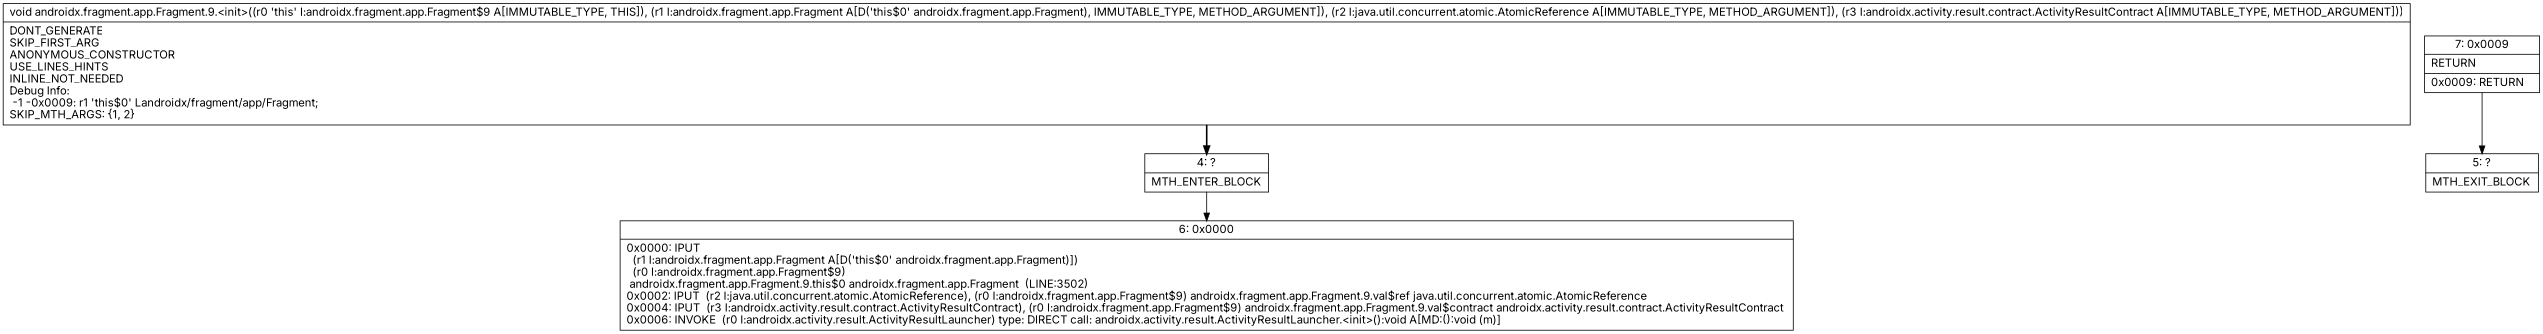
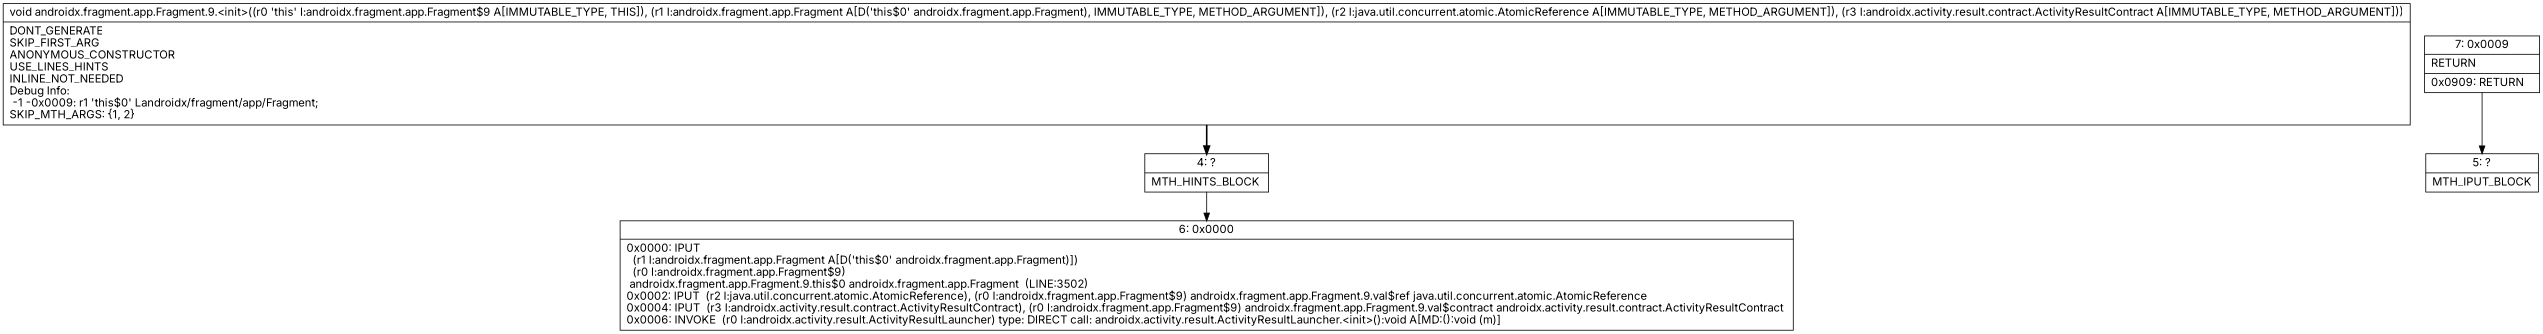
node "7: 0x0009": text "0x0009: RETURN" -> "0x0909: RETURN"
node "4: ?": text "MTH_ENTER_BLOCK" -> "MTH_HINTS_BLOCK"
node "5: ?": text "MTH_EXIT_BLOCK" -> "MTH_IPUT_BLOCK"
